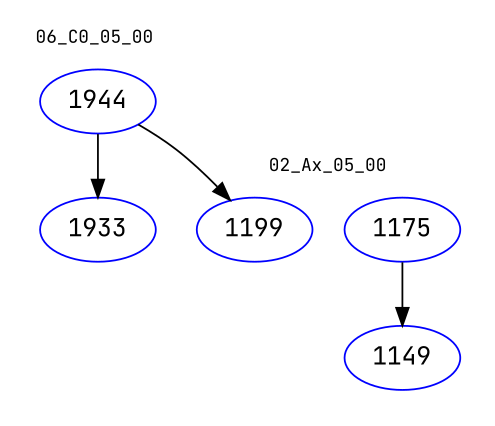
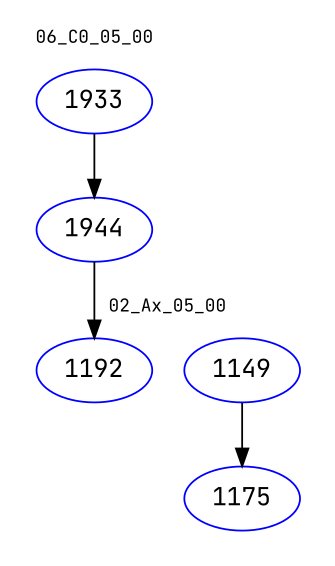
edge "1944" -> "1933": reversed
node "1199": label "1199" -> "1192"
edge "1175" -> "1149": reversed
